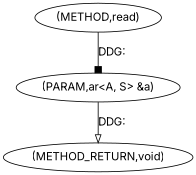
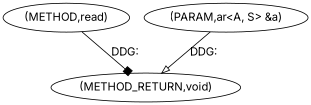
edge "(METHOD,read)" -> "(PARAM,ar<A, S> &a)": now "(METHOD,read)" -> "(METHOD_RETURN,void)"
